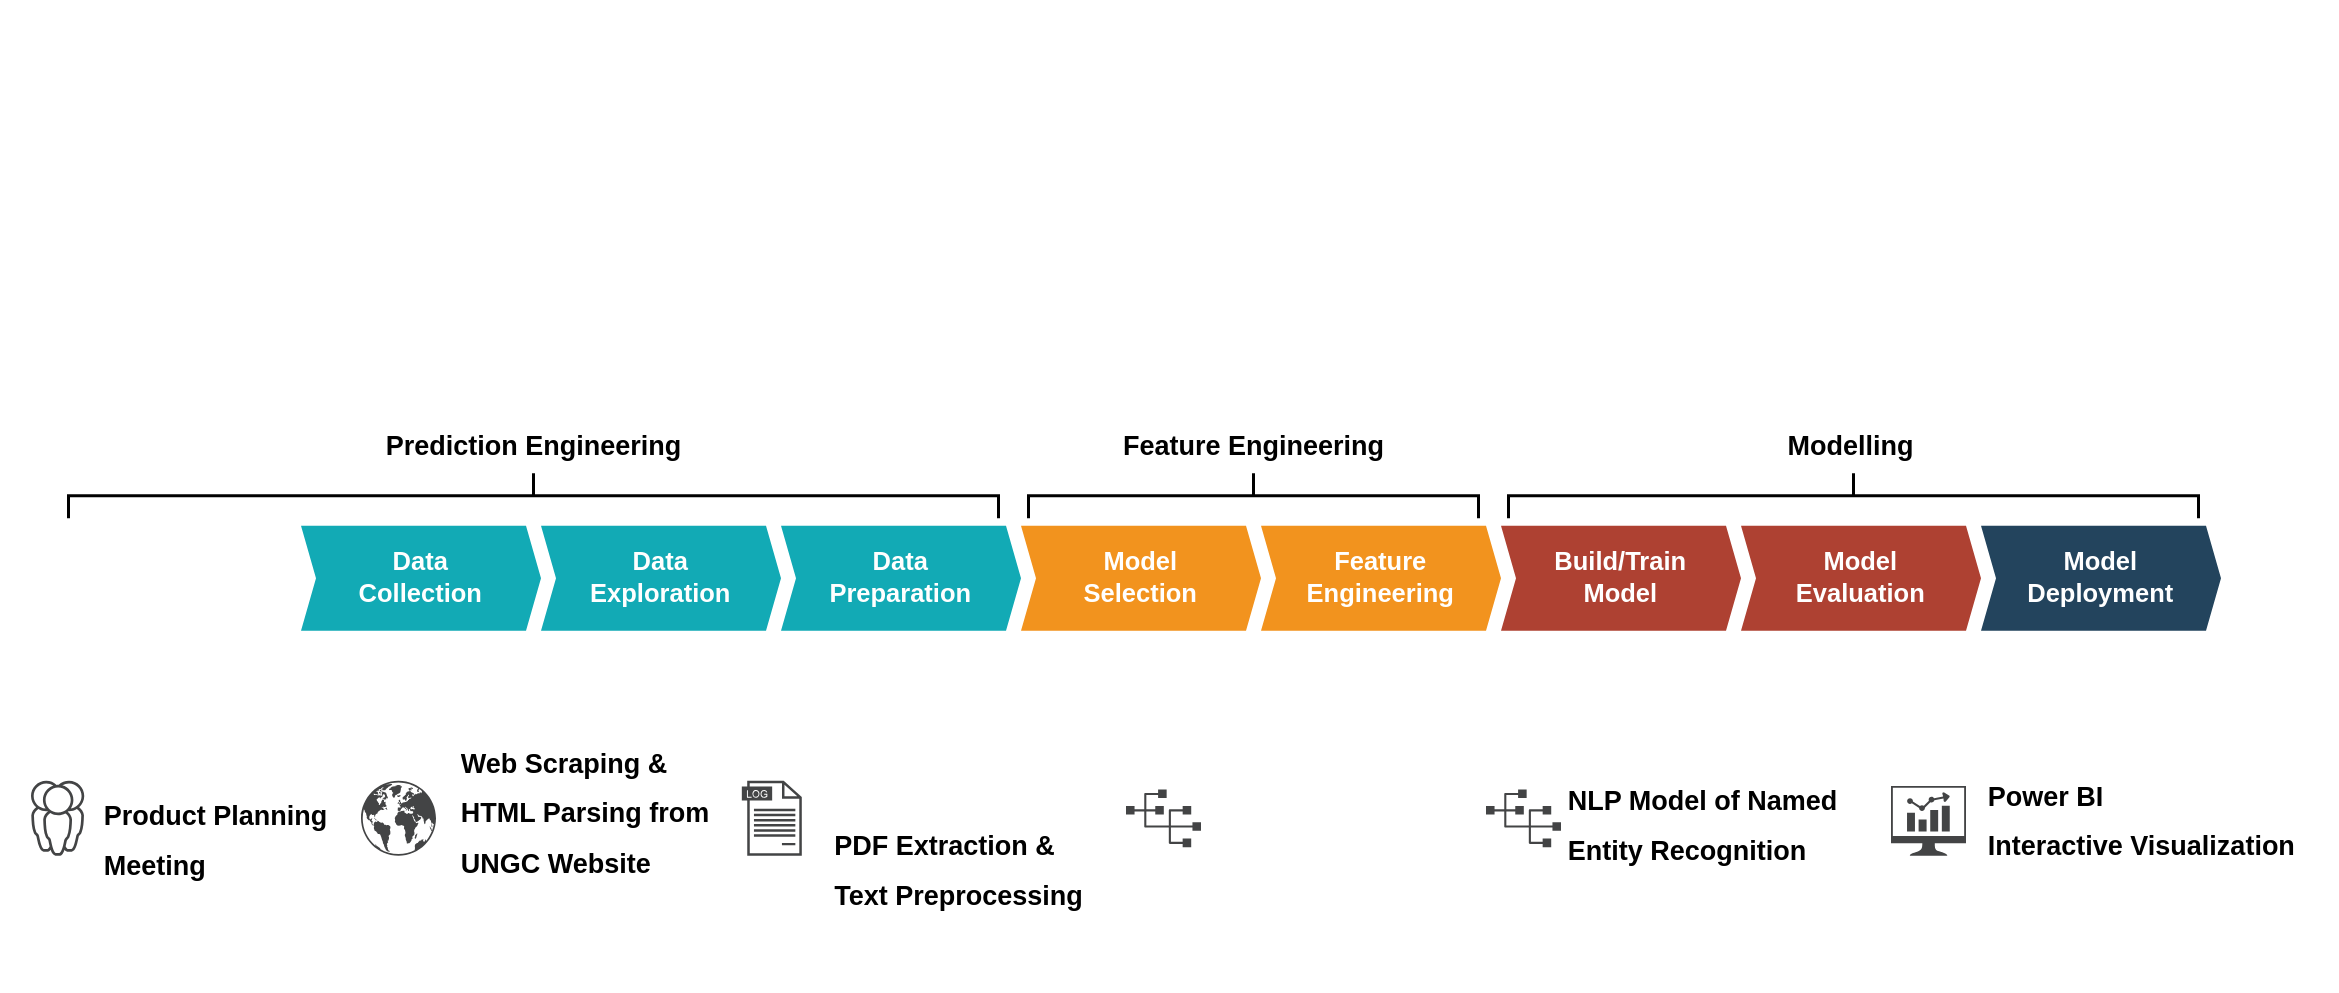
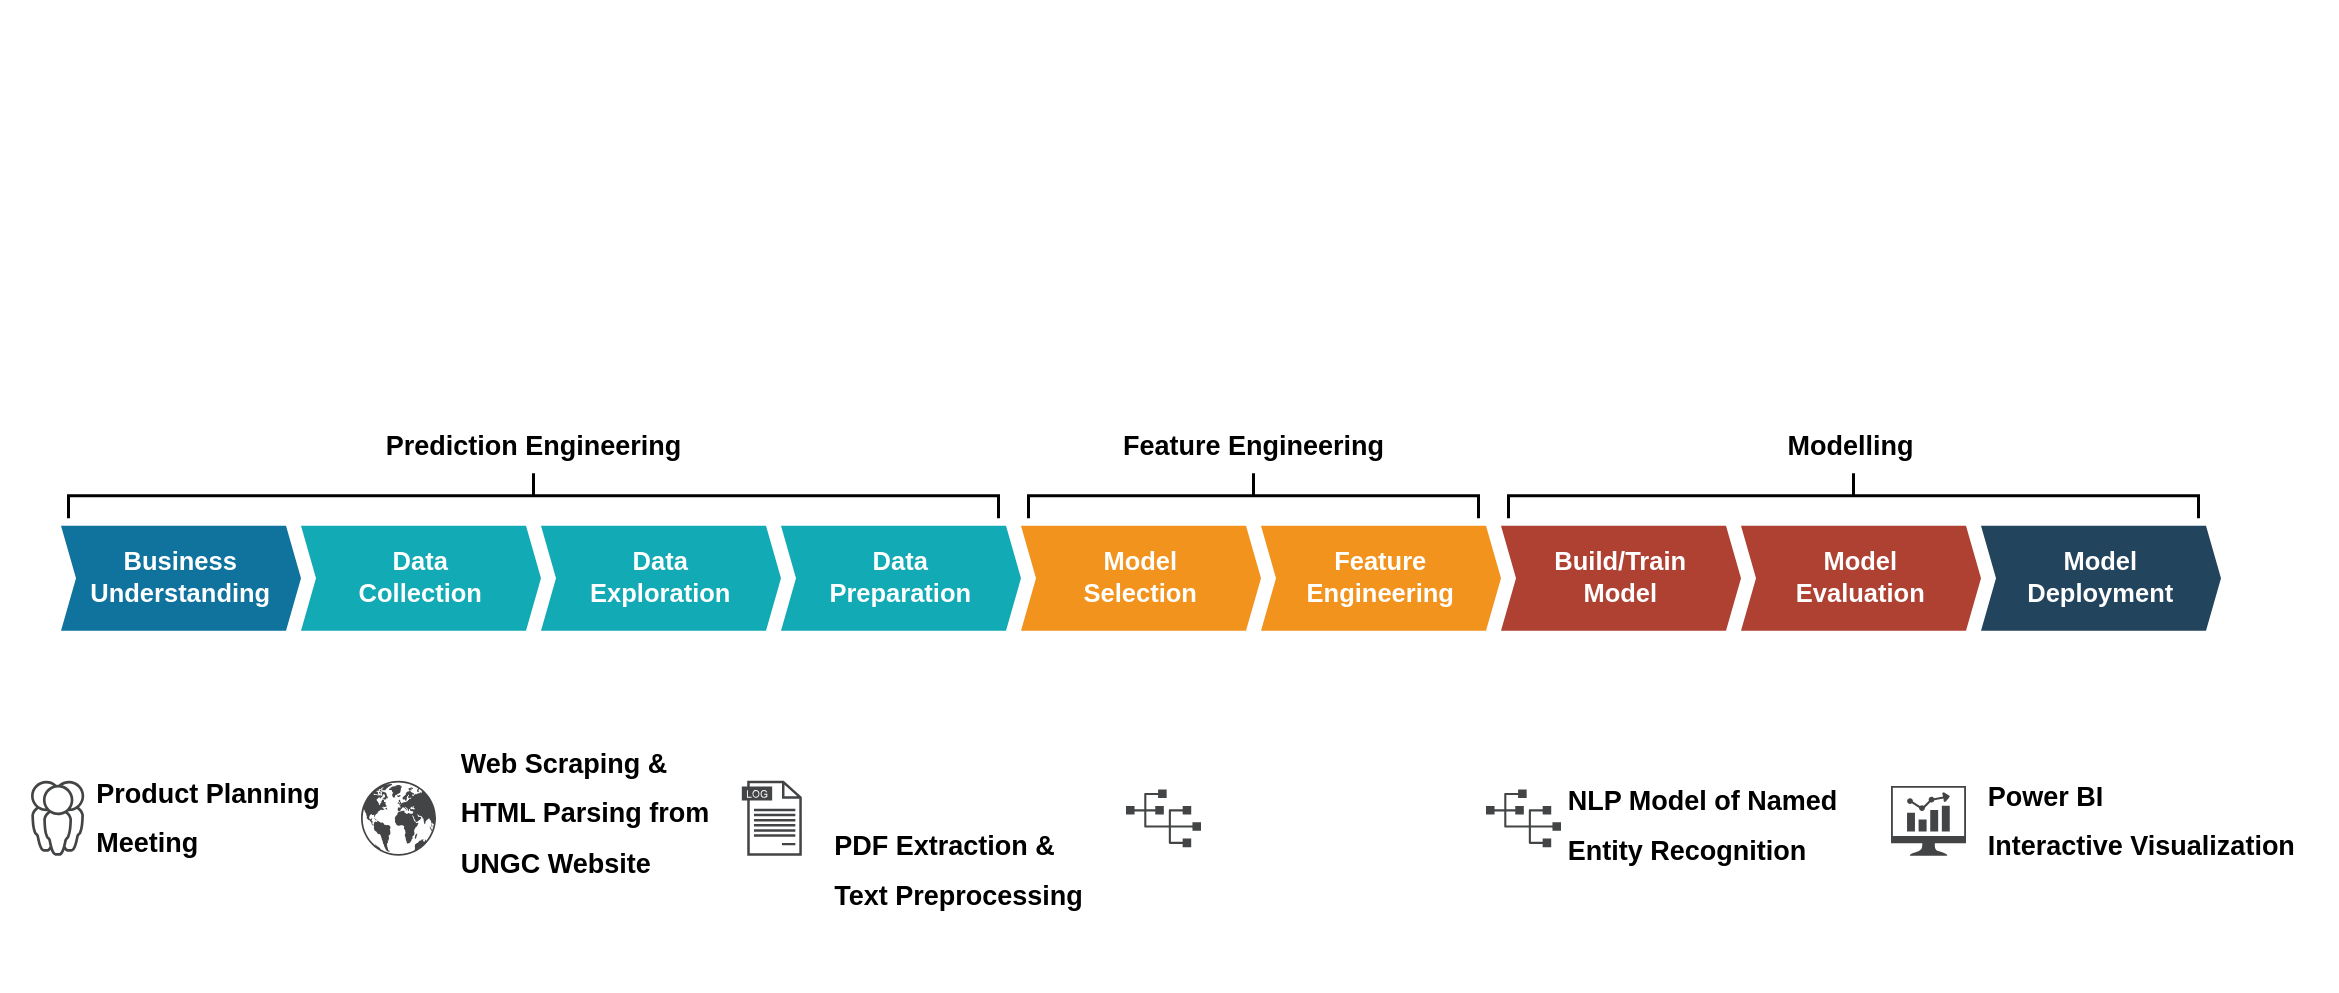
node "Business Understanding": added
node "Product Planning Meeting": moved (218, 841) -> (211, 818)
